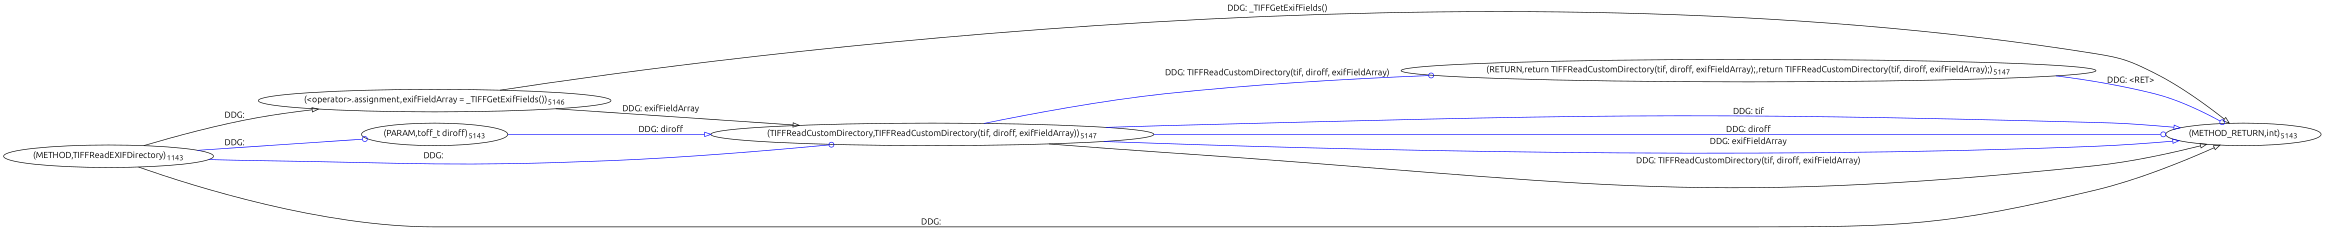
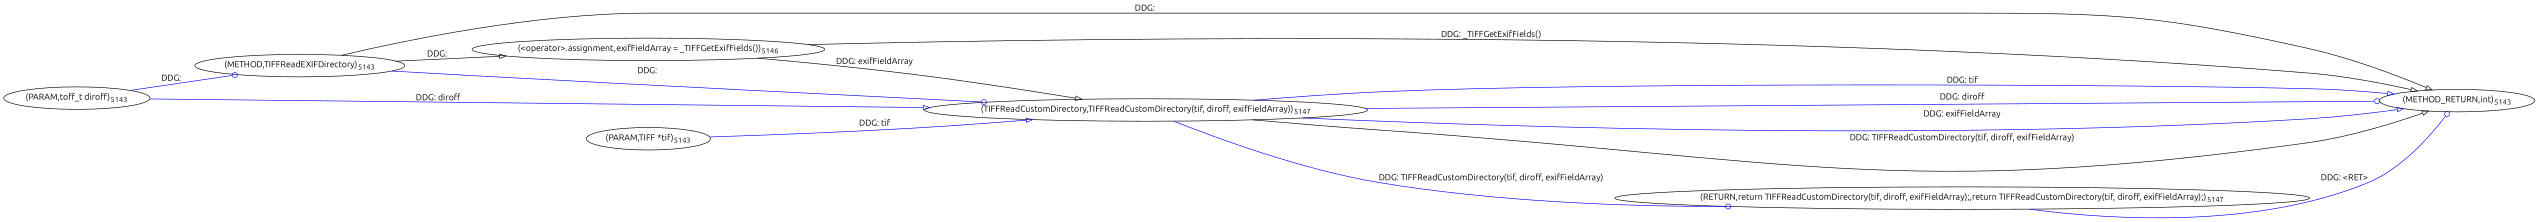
node "(PARAM,TIFF *tif)": added
edge "(METHOD,TIFFReadEXIFDirectory)" -> "(PARAM,toff_t diroff)": reversed
node "(METHOD,TIFFReadEXIFDirectory)": text "1143" -> "5143"
